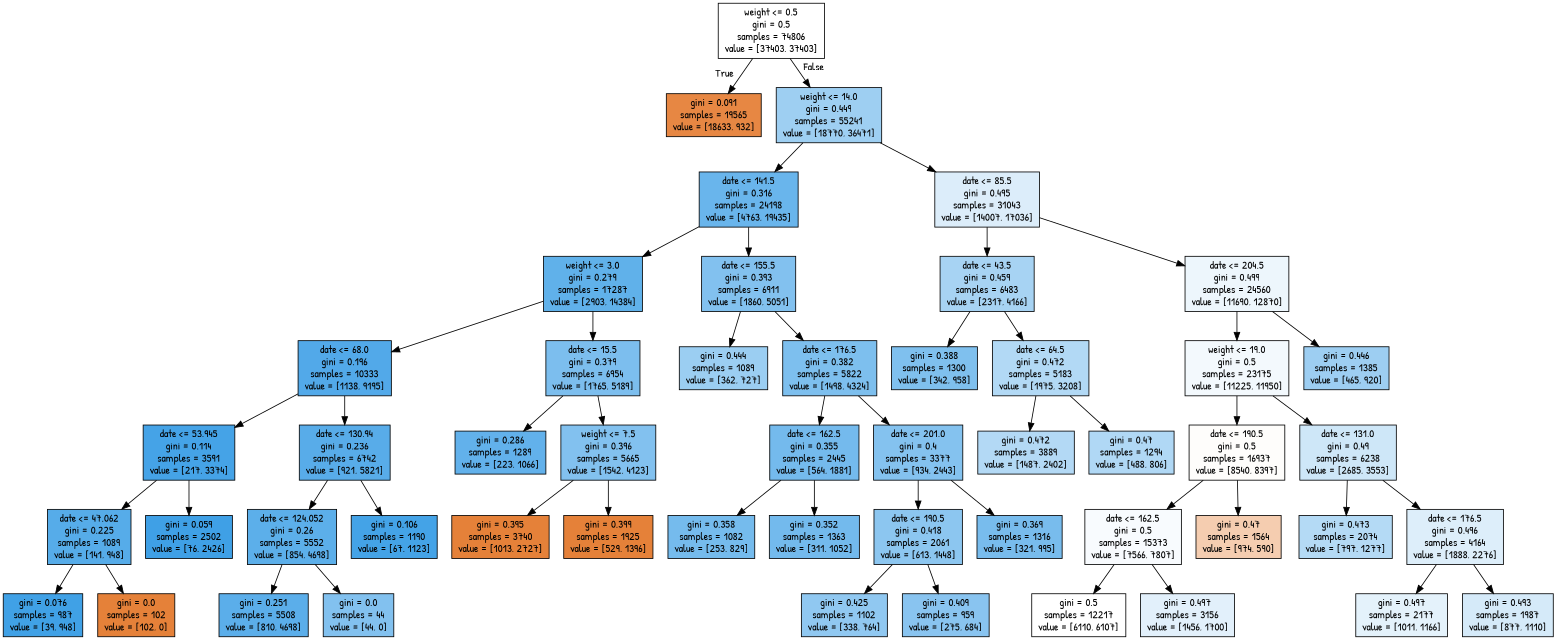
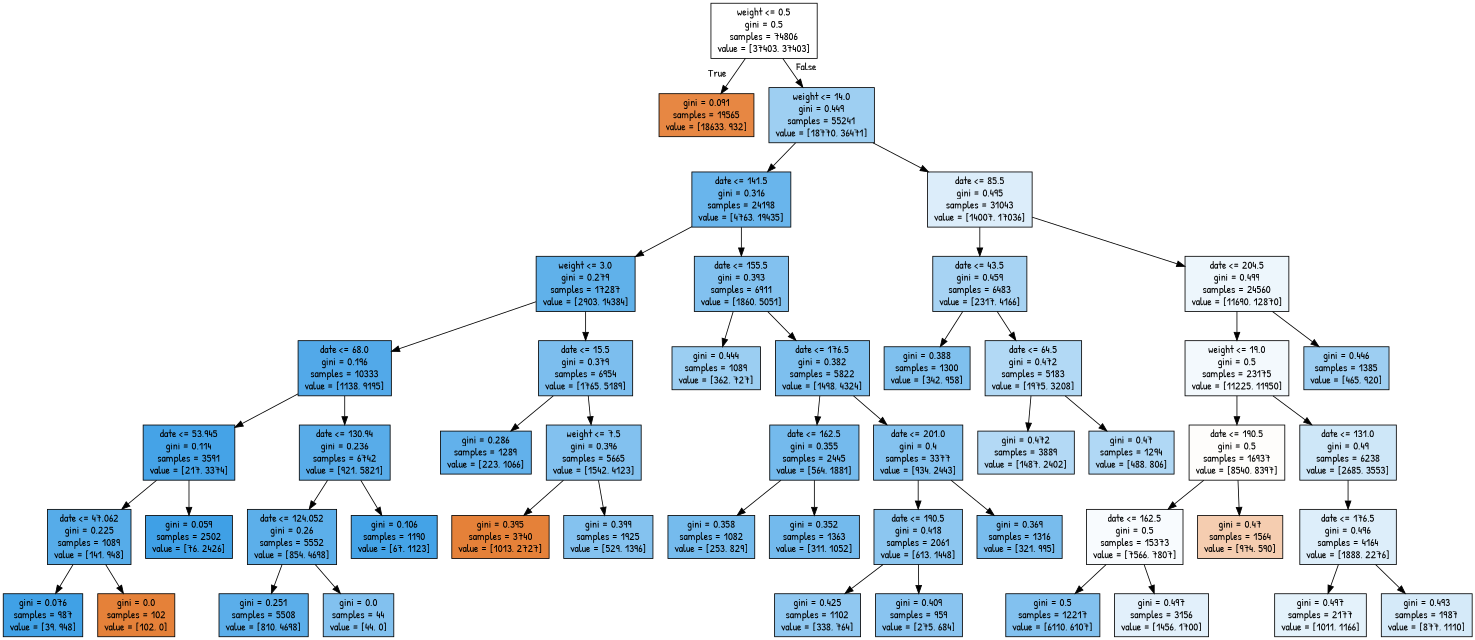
node "gini = 0.399 samples = 1925 value = [529, 1396]": fillcolor #e58139ff -> #399de59e
node "gini = 0.473 samples = 2074 value = [797, 1277]": removed
node "gini = 0.5 samples = 12217 value = [6110, 6107]": fillcolor #e5813900 -> #399de5a0
